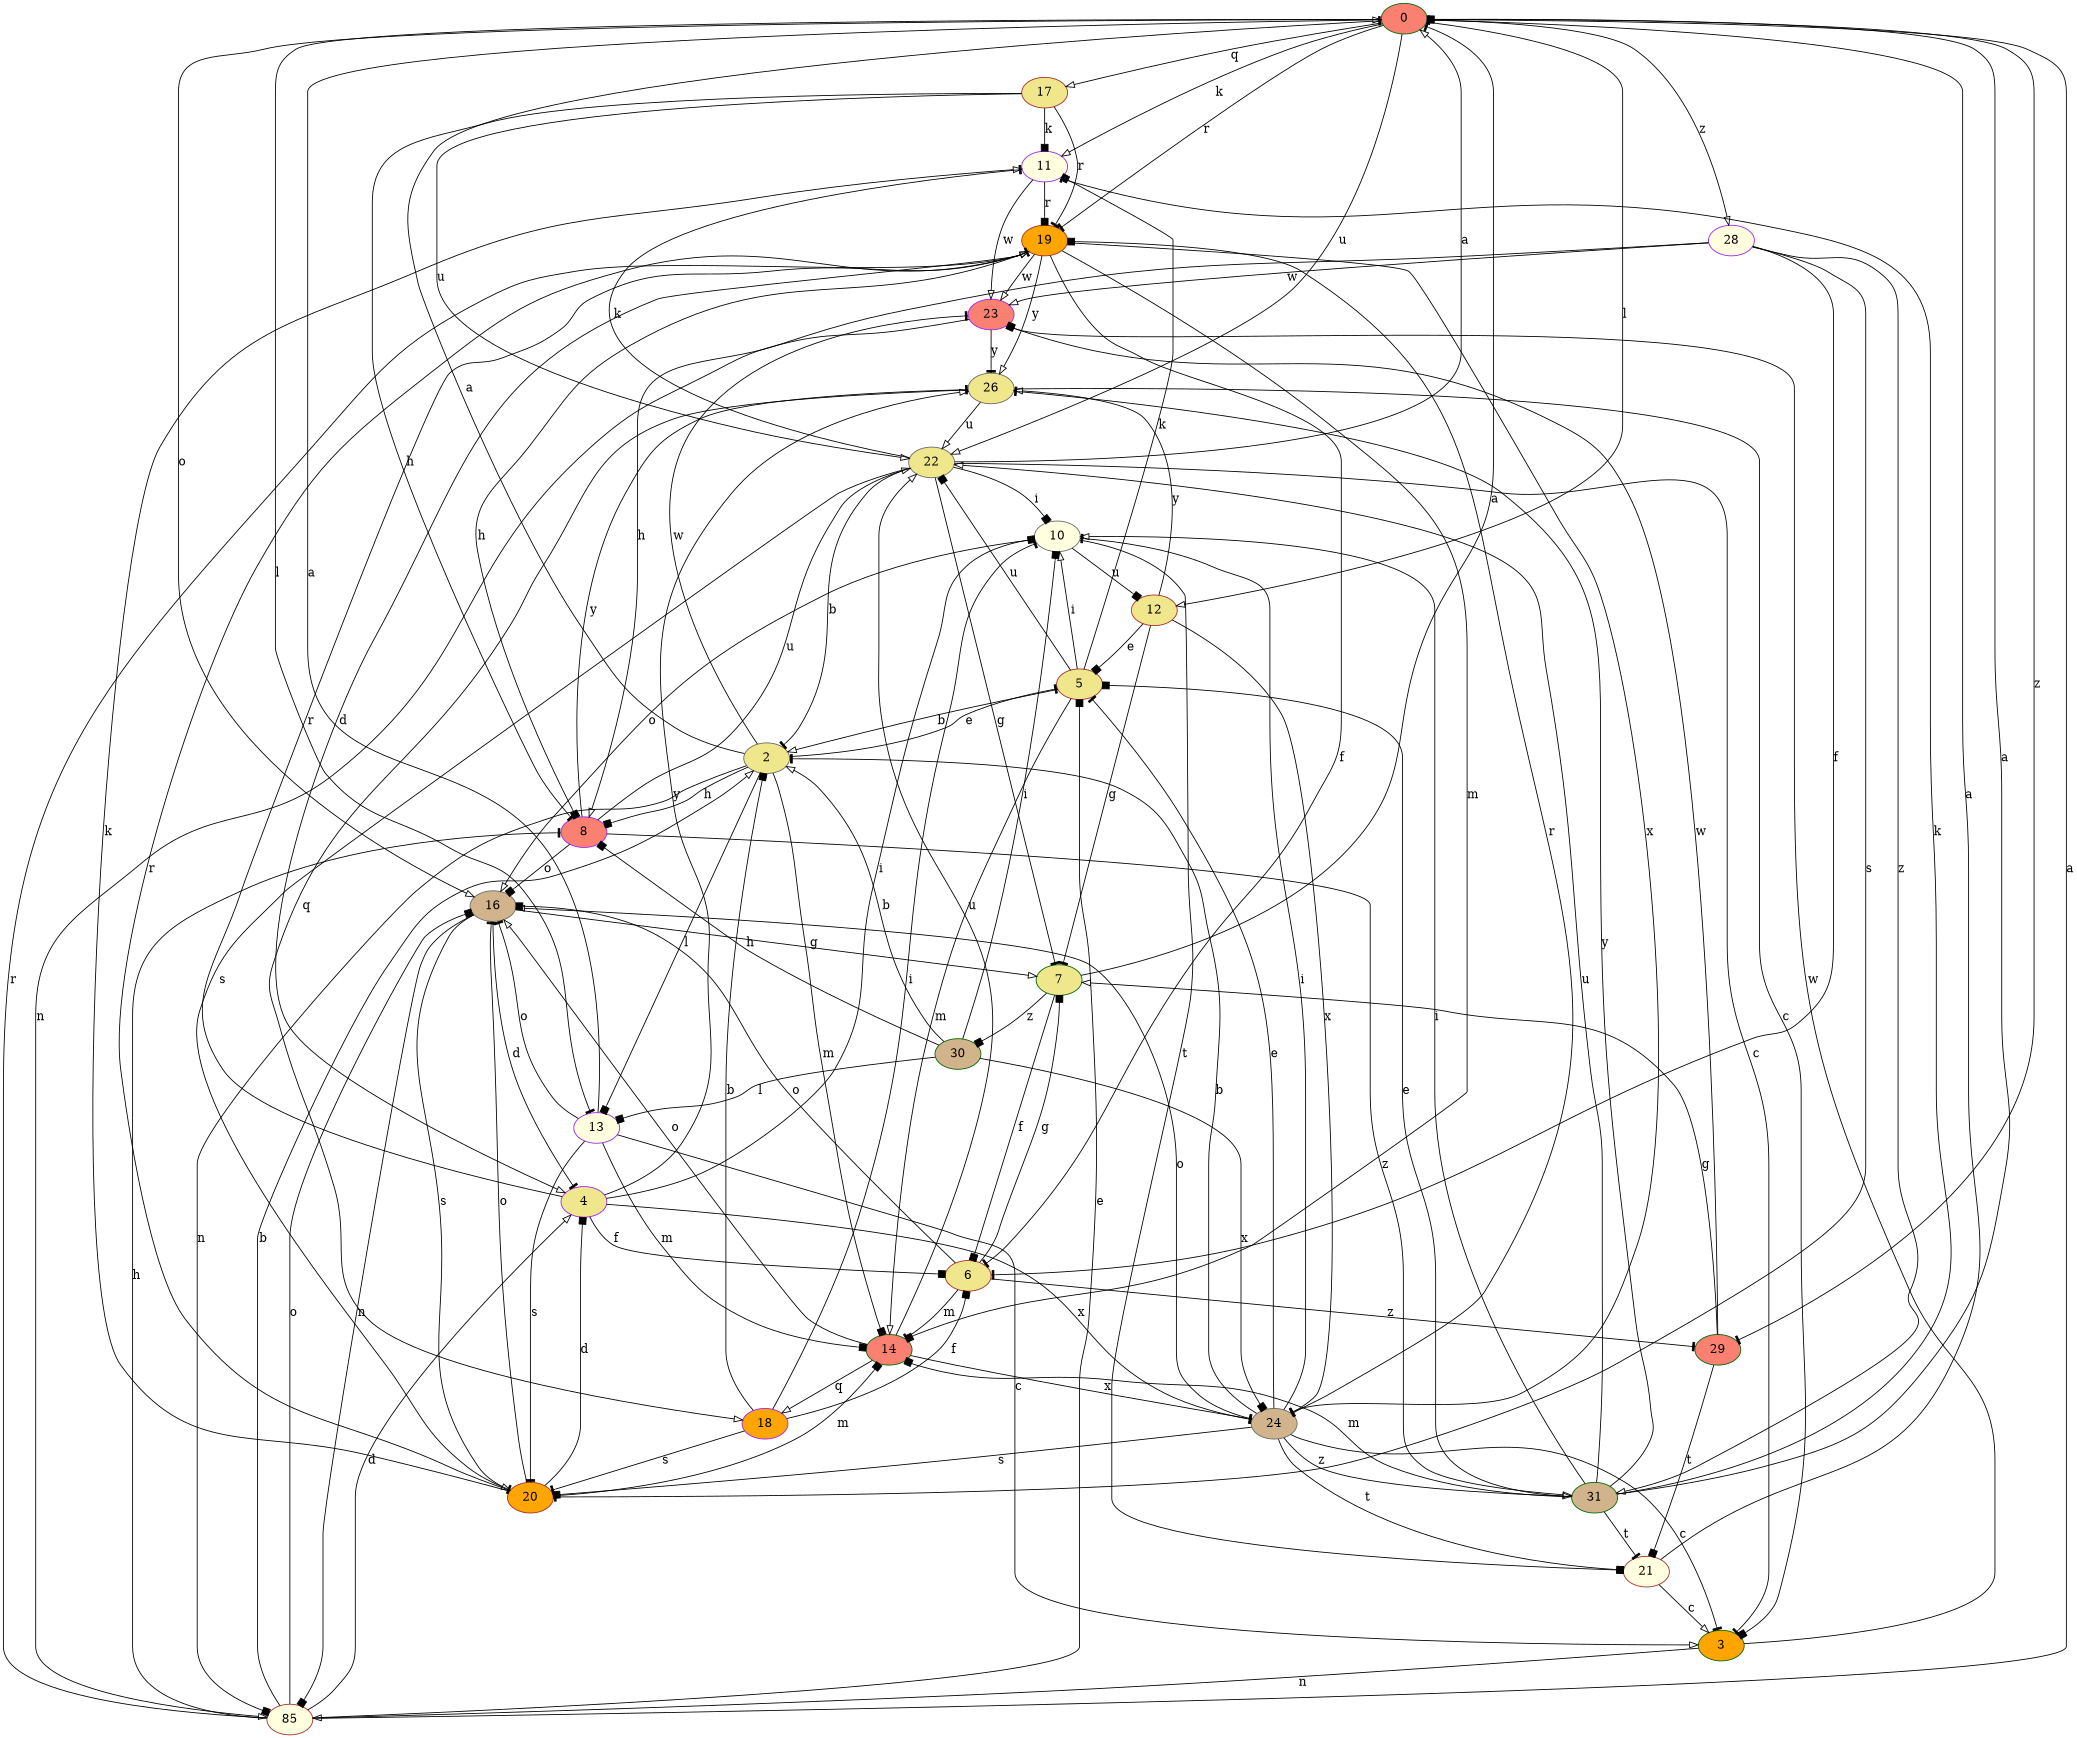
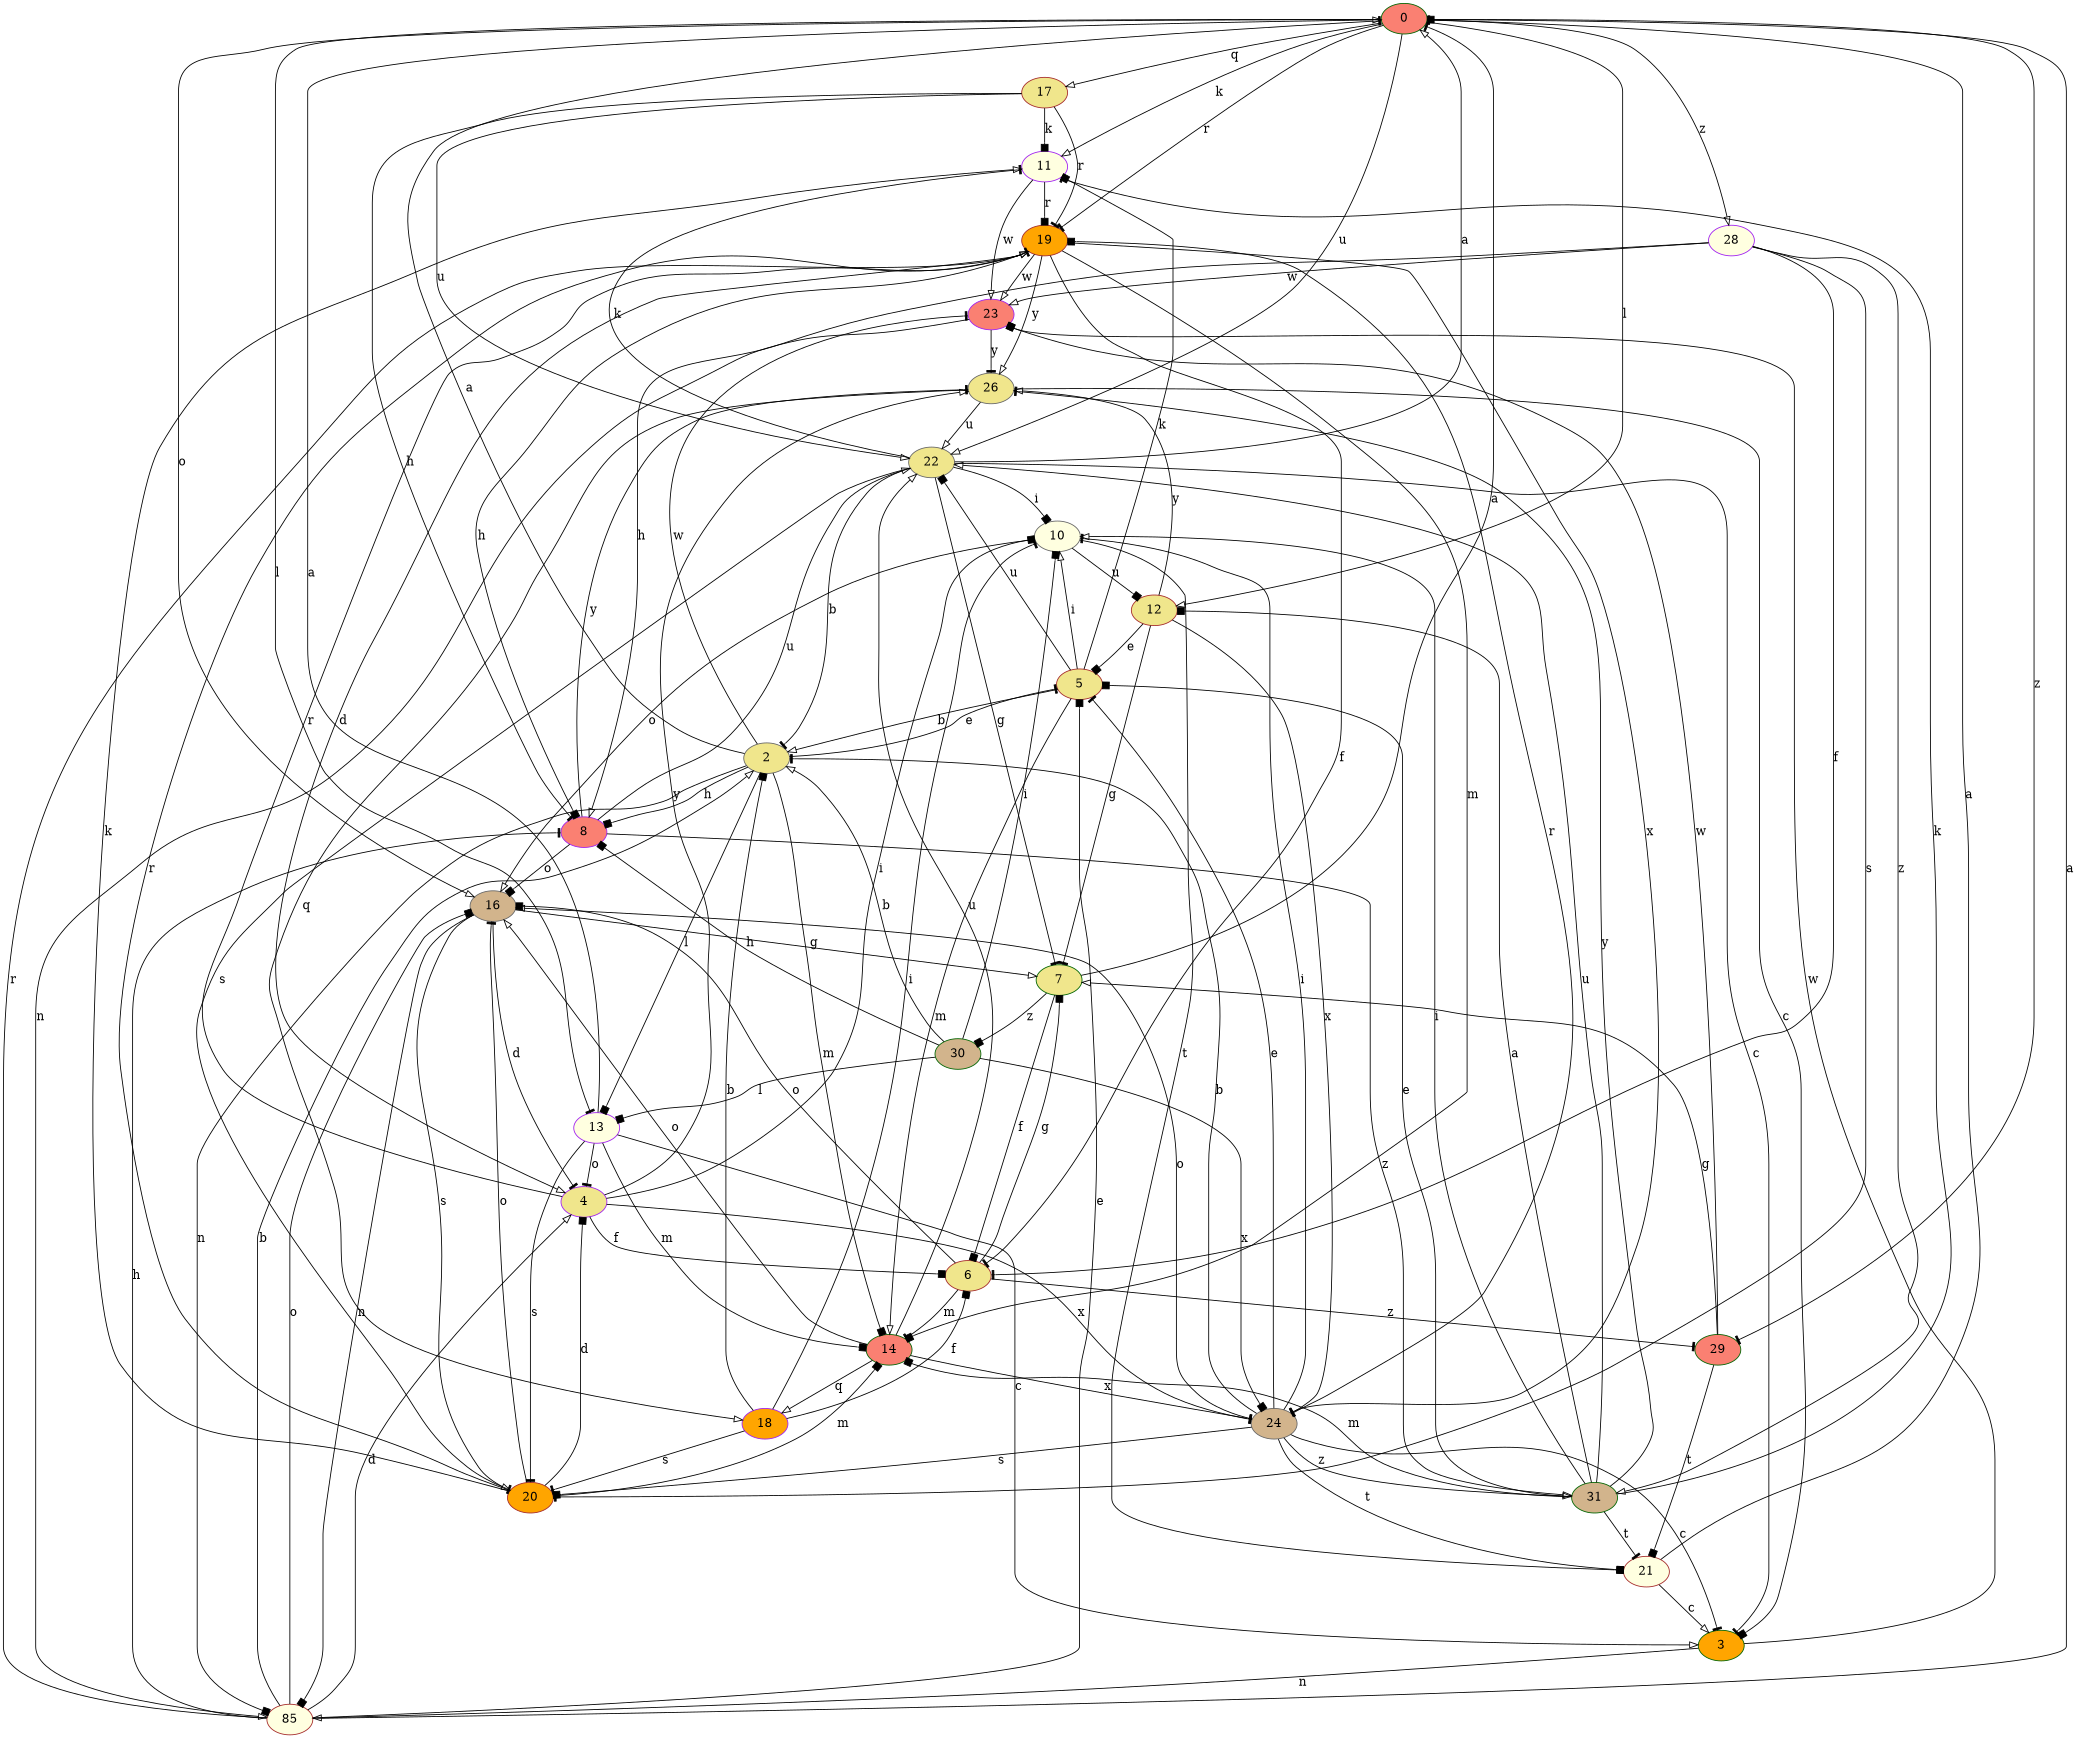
edge "31" -> "0": now "31" -> "12"
edge "13" -> "16": now "13" -> "4"
